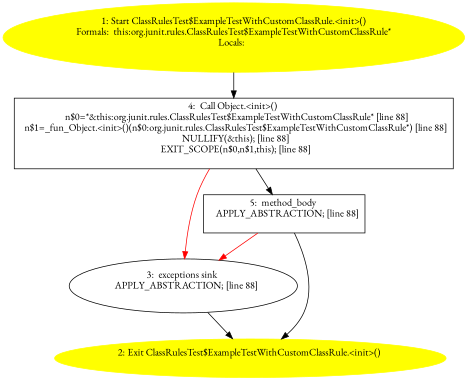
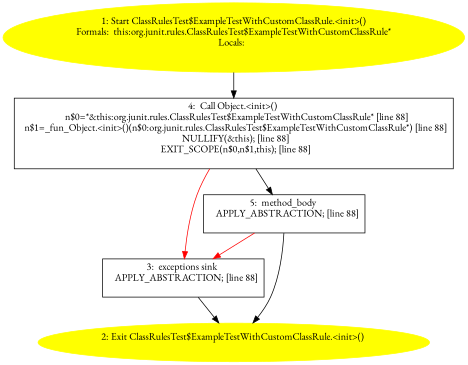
node "3:  exceptions sink APPLY_ABSTRACTION; [line 88]": shape ellipse -> box
